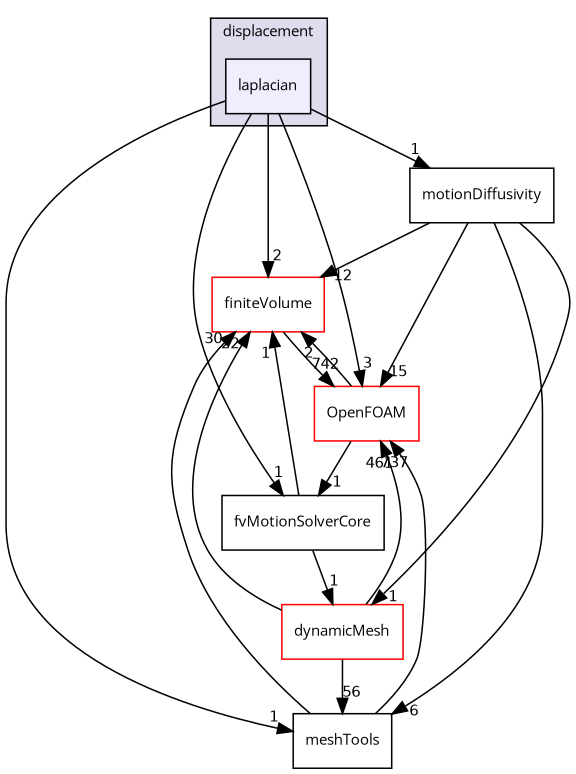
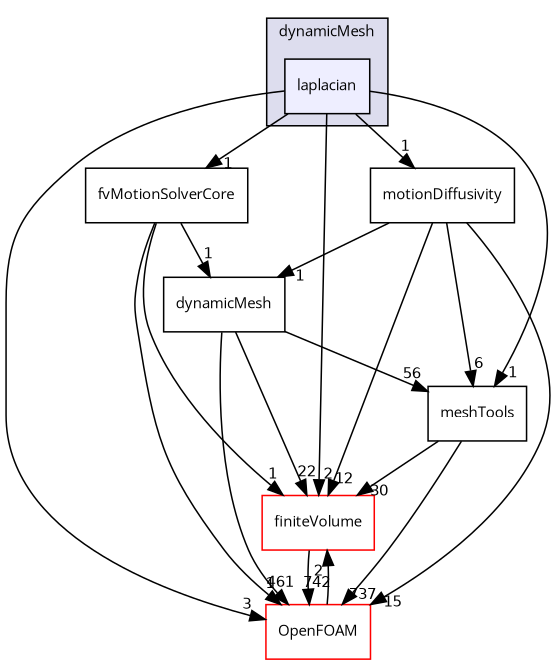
cluster "displacement": label "displacement" -> "dynamicMesh"
edge "OpenFOAM" -> "fvMotionSolverCore": reversed
node "dynamicMesh": color red -> black
